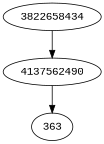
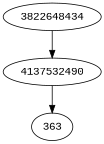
node "3822658434": label "3822658434" -> "3822648434"
node "4137562490": label "4137562490" -> "4137532490"
